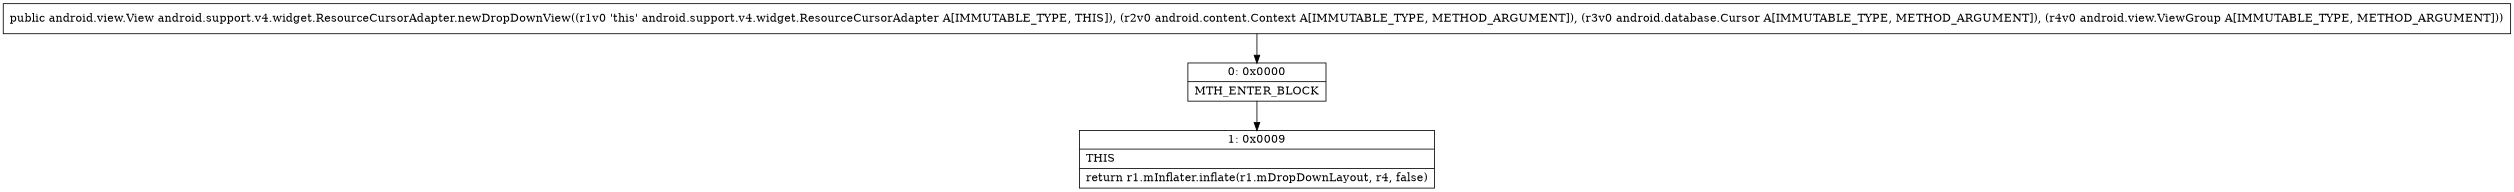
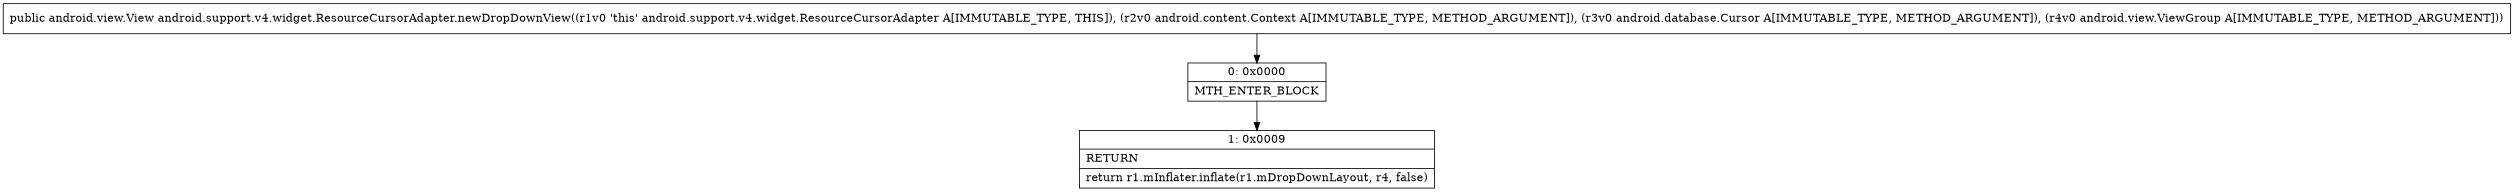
node "1: 0x0009": text "THIS" -> "RETURN"
